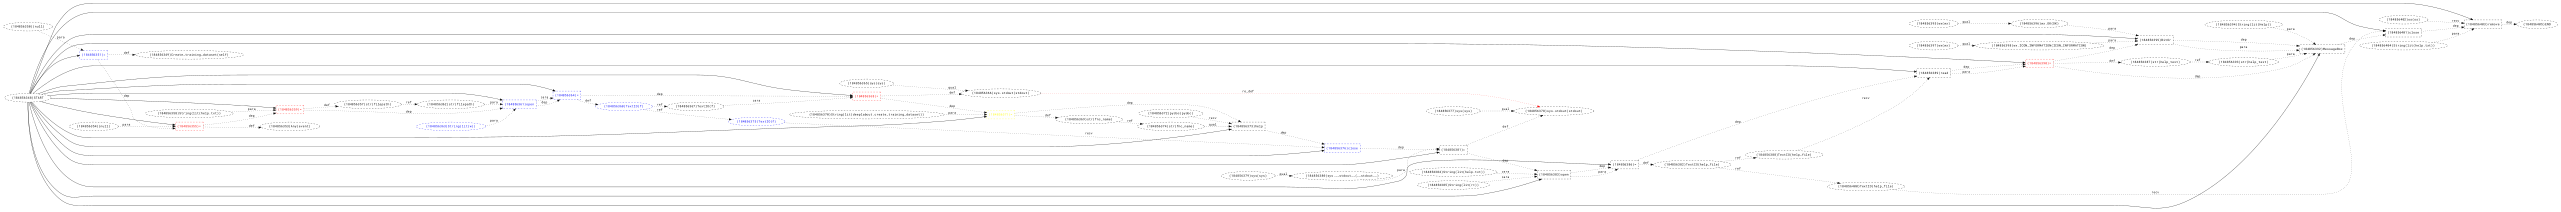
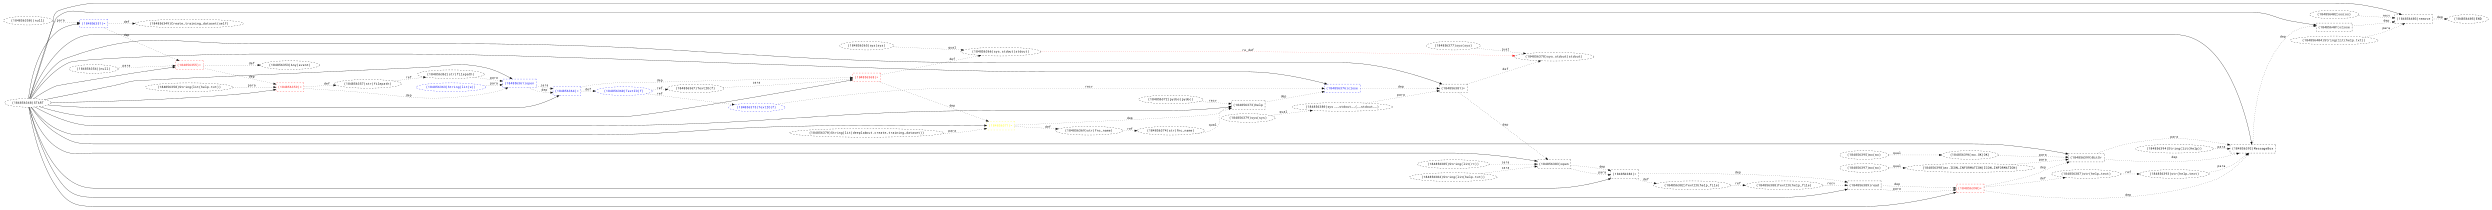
node "(184856400)TextIO(help_file)": removed
